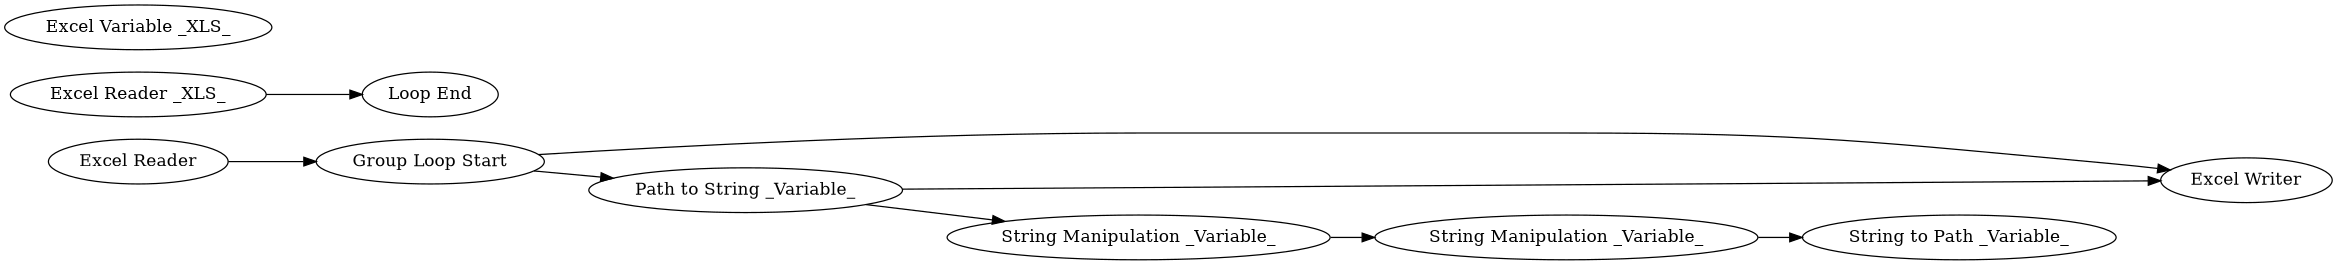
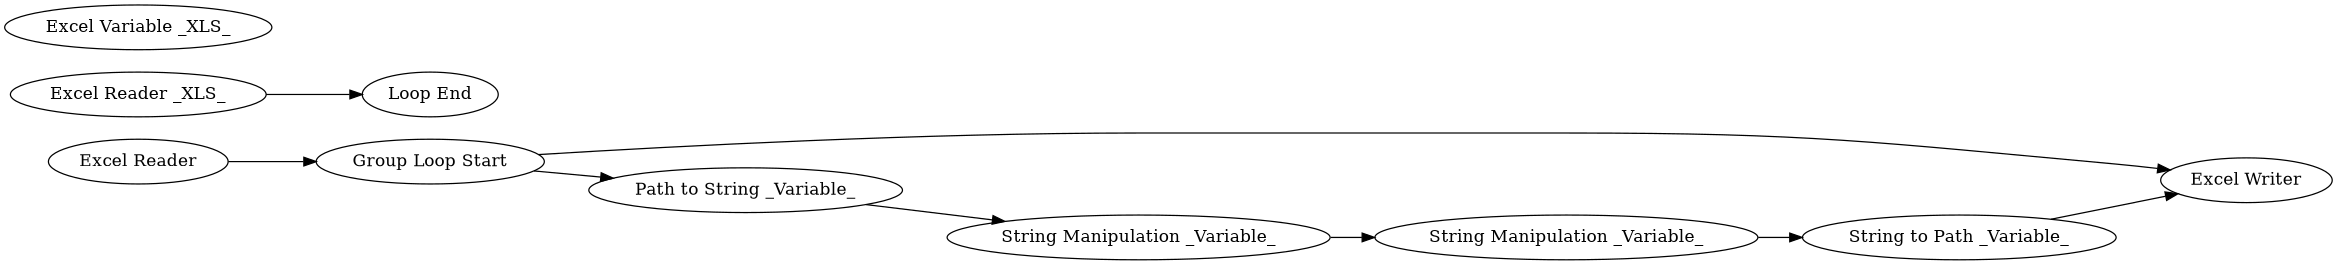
edge "Path to String _Variable_" -> "Excel Writer": now "String to Path _Variable_" -> "Excel Writer"
